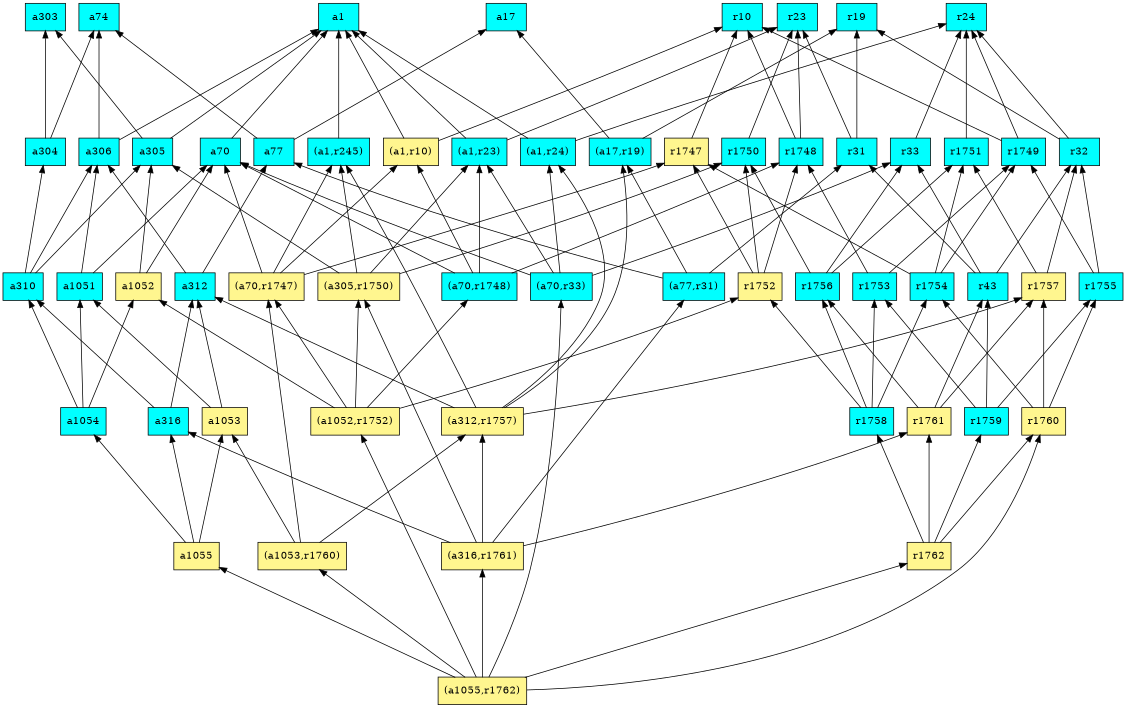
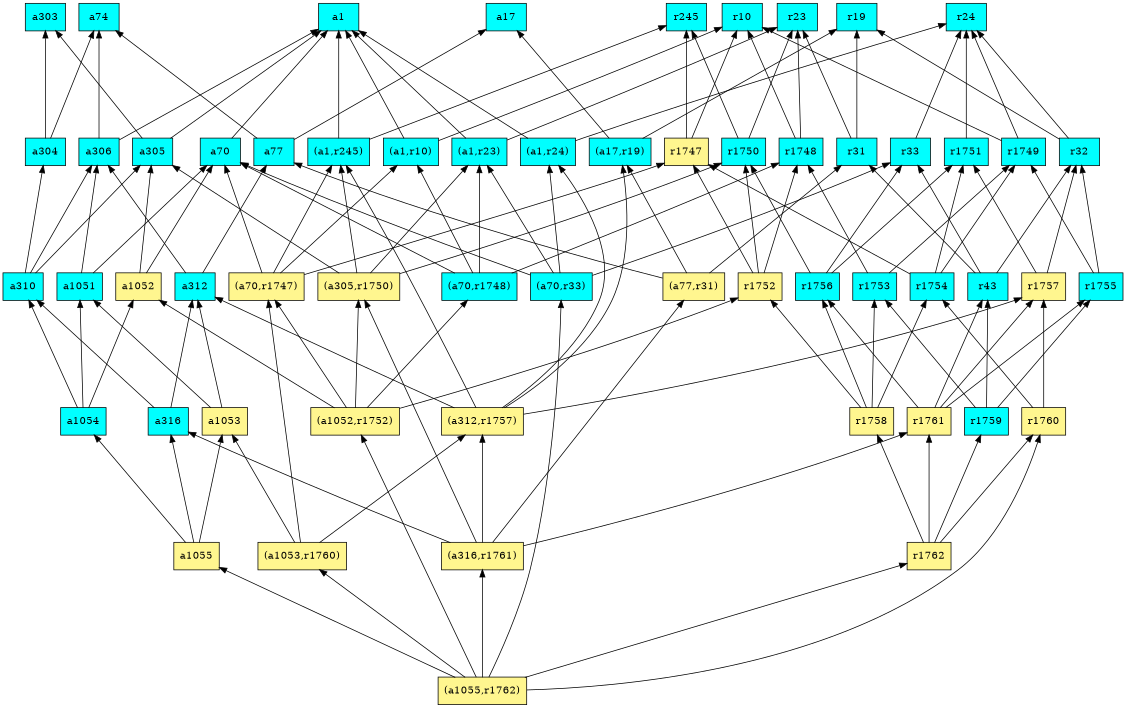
node "r245": added
node "(a1,r10)": fillcolor khaki1 -> cyan
node "(a77,r31)": fillcolor cyan -> khaki1
edge "r1760" -> "r1755": now "r1761" -> "r1755"
node "r1758": fillcolor cyan -> khaki1
